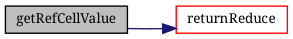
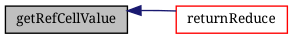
edge "getRefCellValue" -> "returnReduce": reversed
